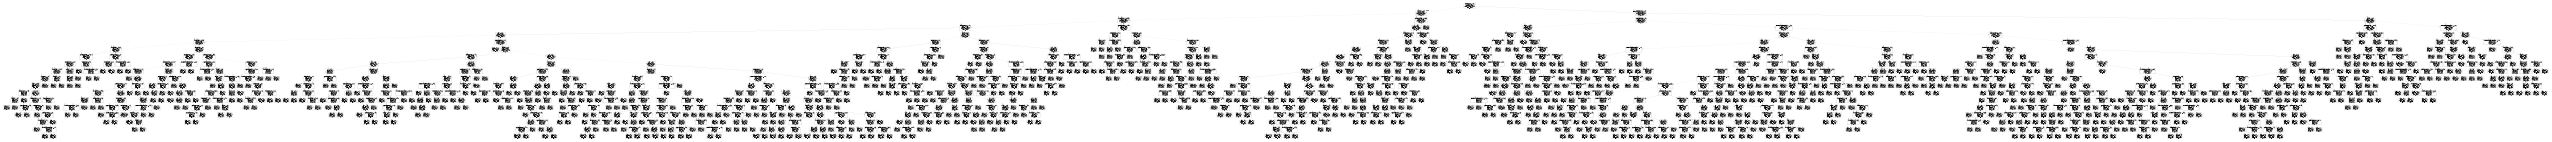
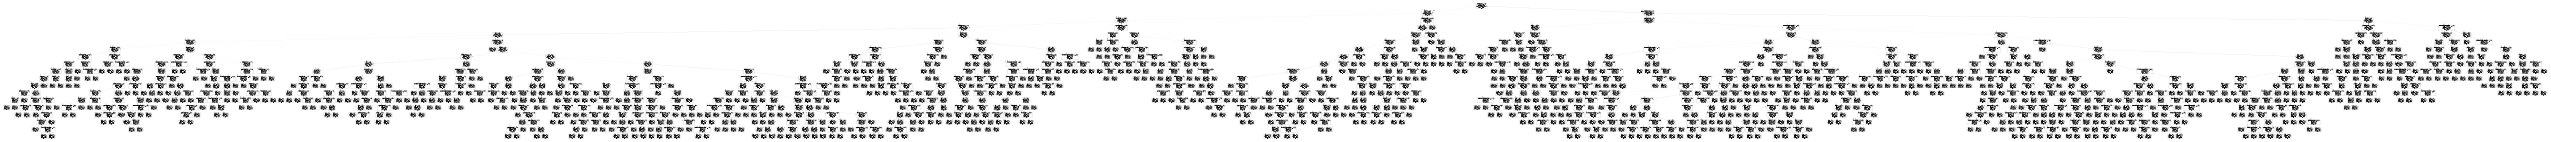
node "gini = 0.0 samples = 564 value = [0, 564] class = ham": removed
node "gini = 0.0 samples = 3182 value = [0, 3182] class = ham": added
node "gini = 0.5 samples = 28 value = [14, 14] class = spam": removed
node "gini = 0.0907 samples = 42 value = [2, 40] class = ham": added
